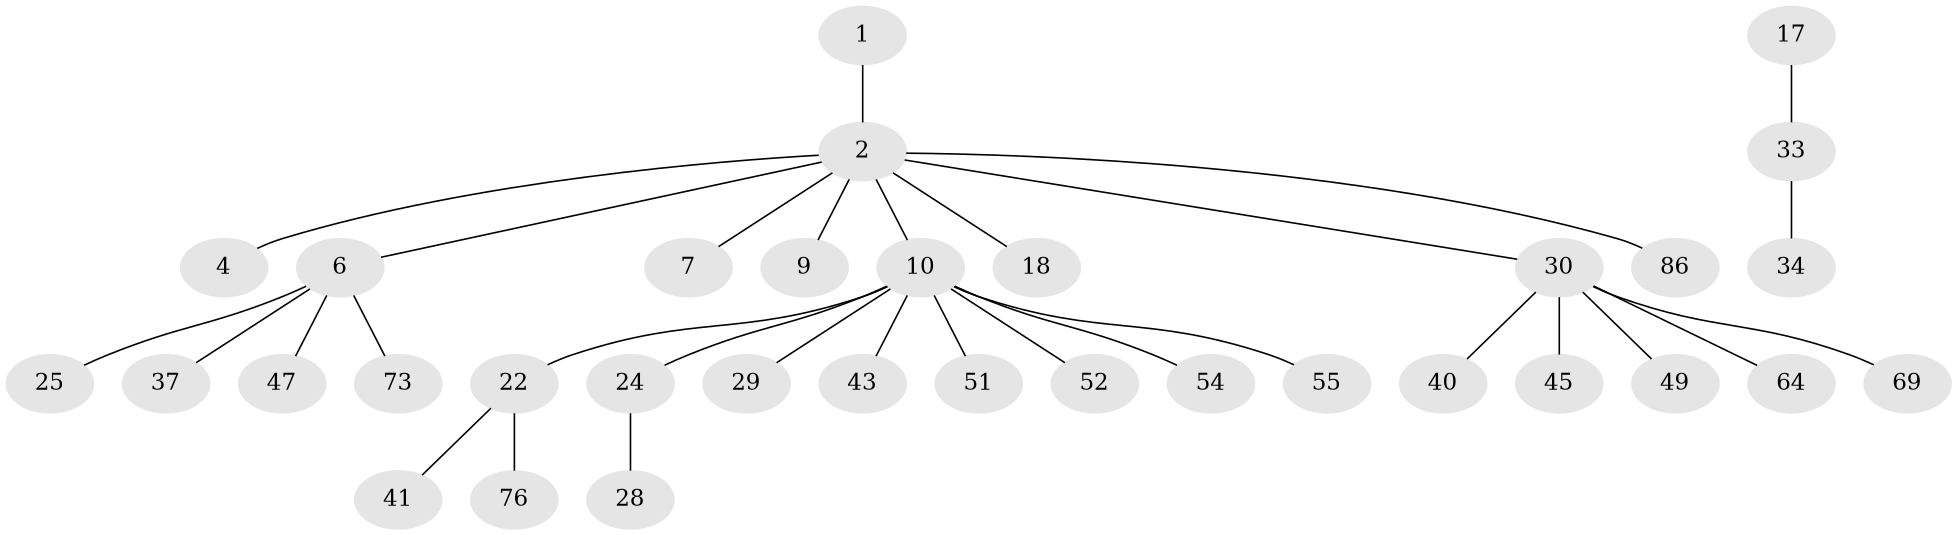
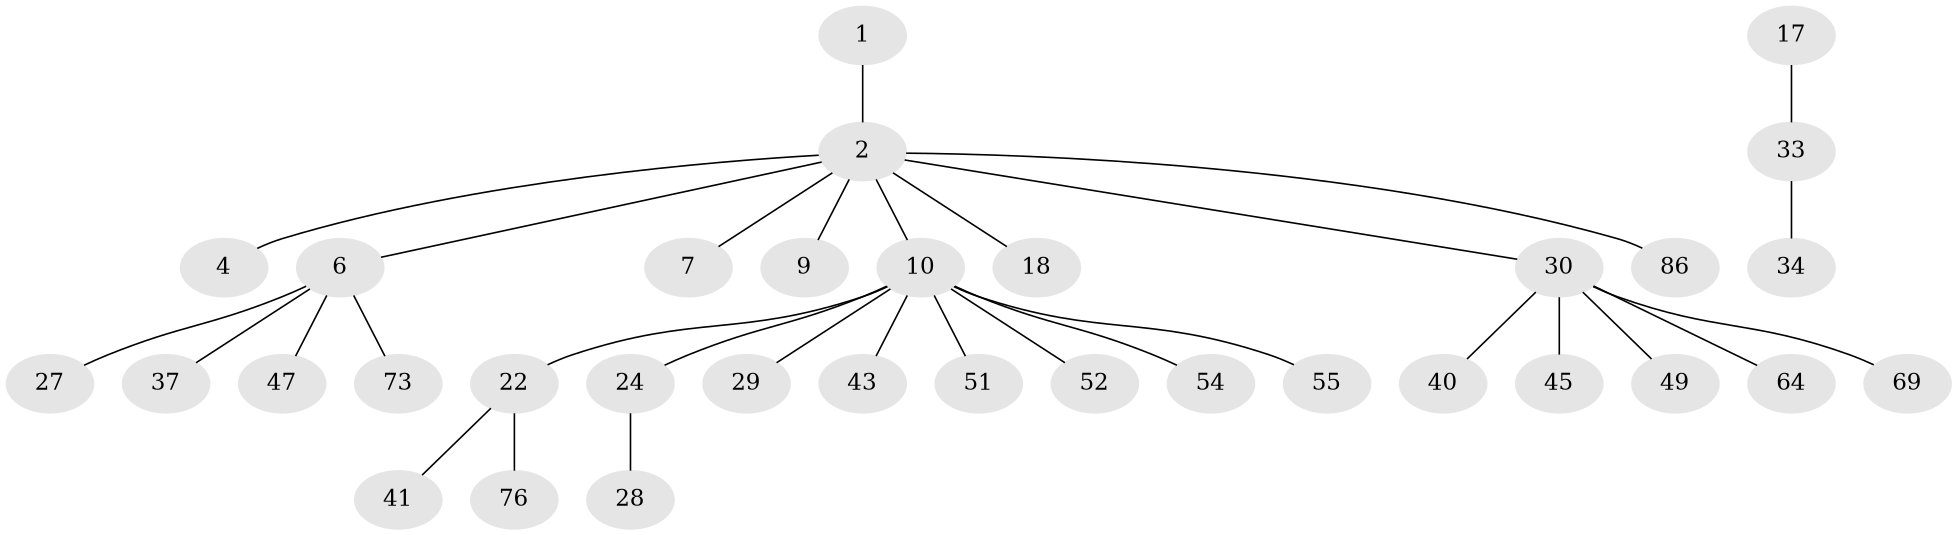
node "25": label "25" -> "27"
